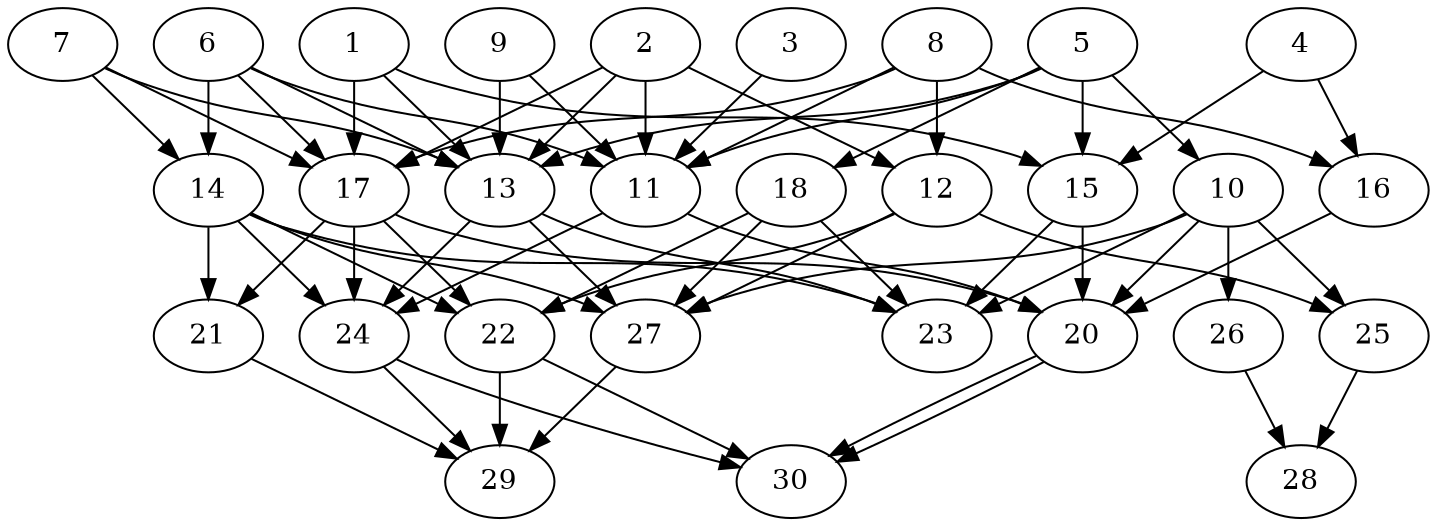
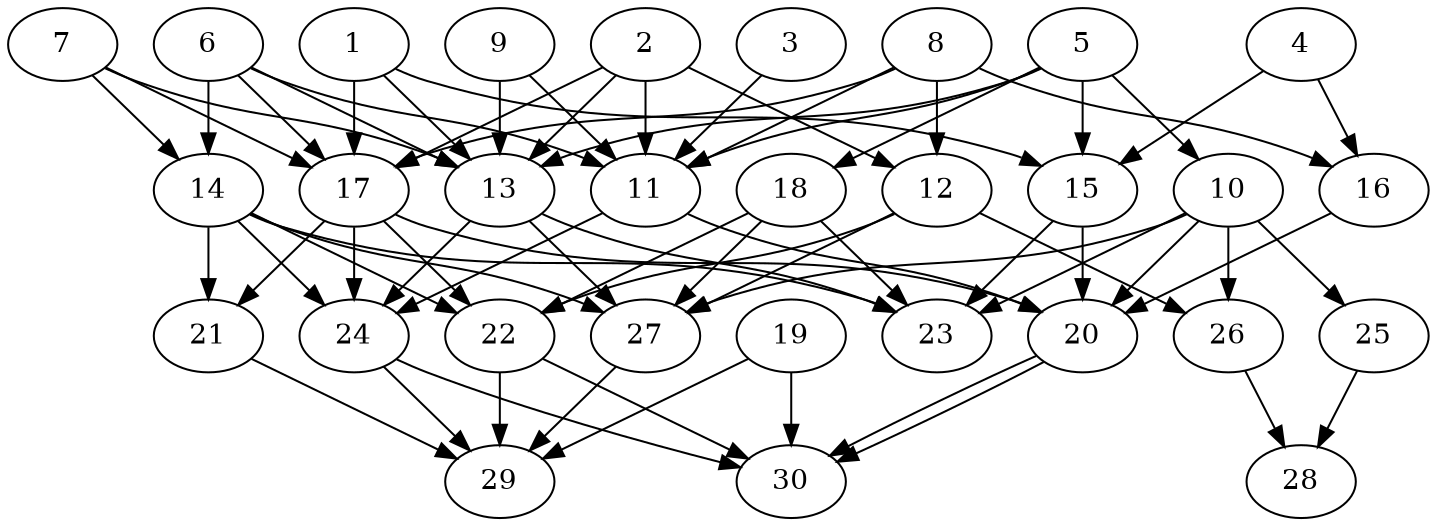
edge "12" -> "25": now "12" -> "26"
node "19": added
